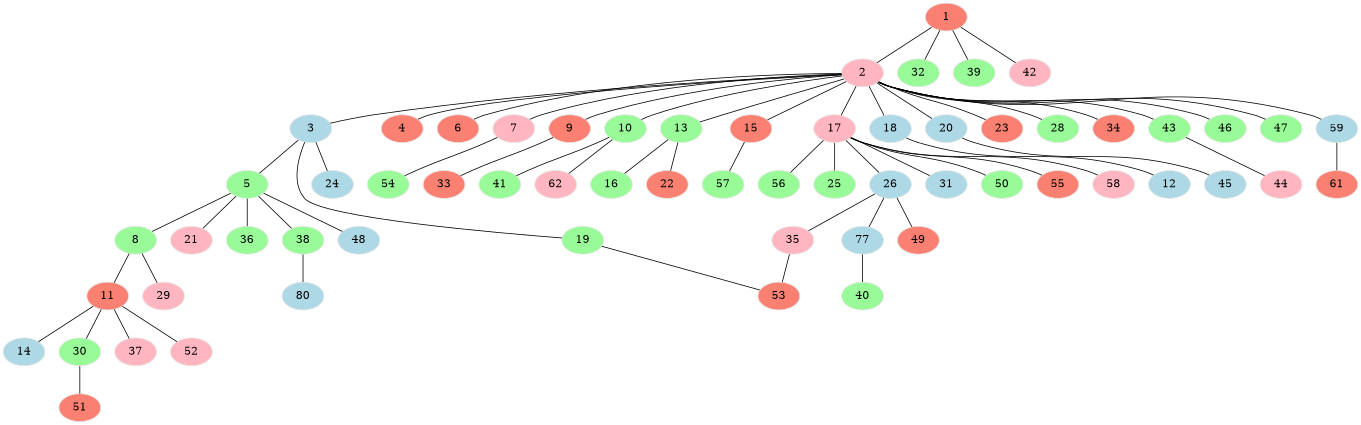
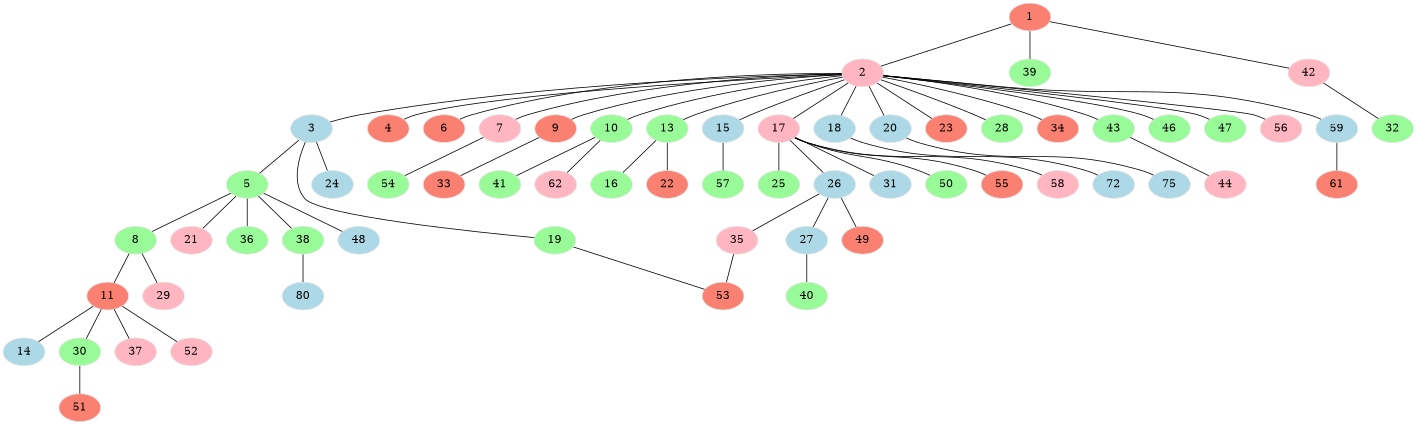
edge "1" -- "32": now "42" -- "32"
node "15": fillcolor salmon -> lightblue
edge "17" -- "56": now "2" -- "56"
node "56": fillcolor palegreen -> lightpink
node "12": label "12" -> "72"
node "45": label "45" -> "75"
node "77": label "77" -> "27"
